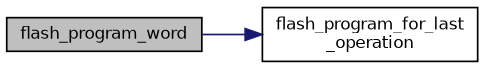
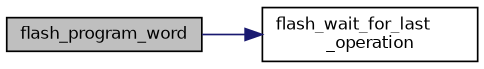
node "flash_program_for_last _operation": label "flash_program_for_last _operation" -> "flash_wait_for_last _operation"
